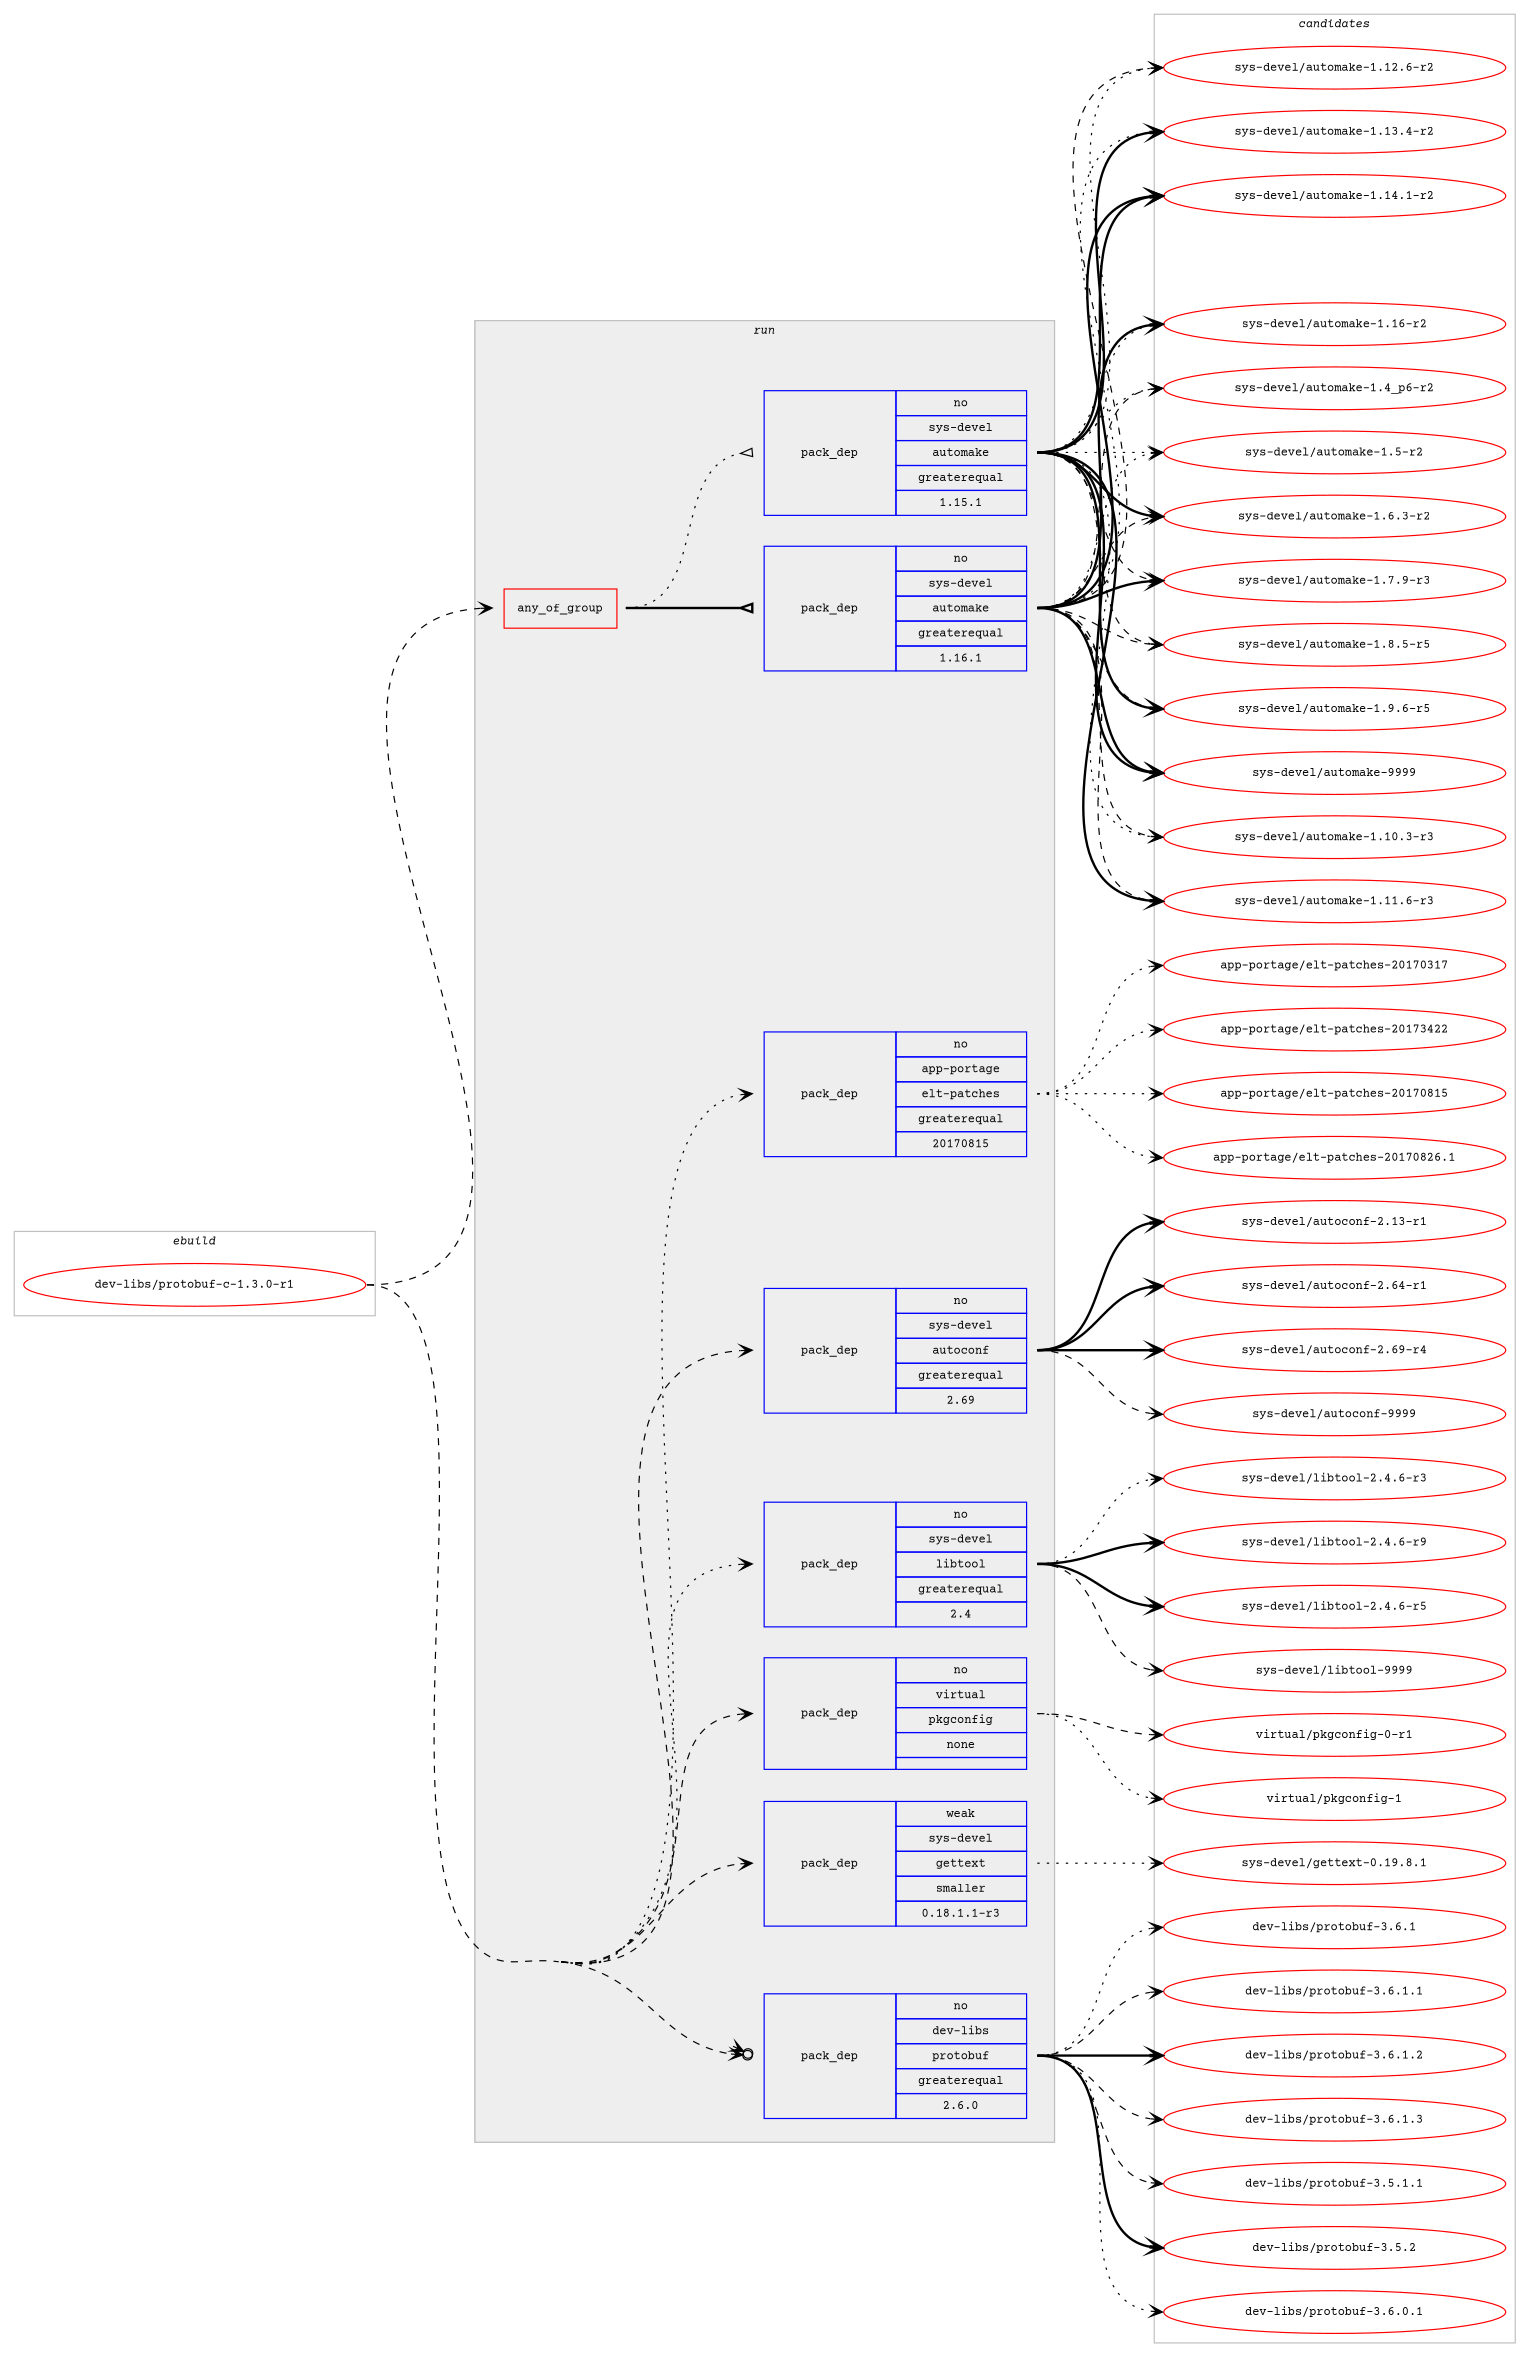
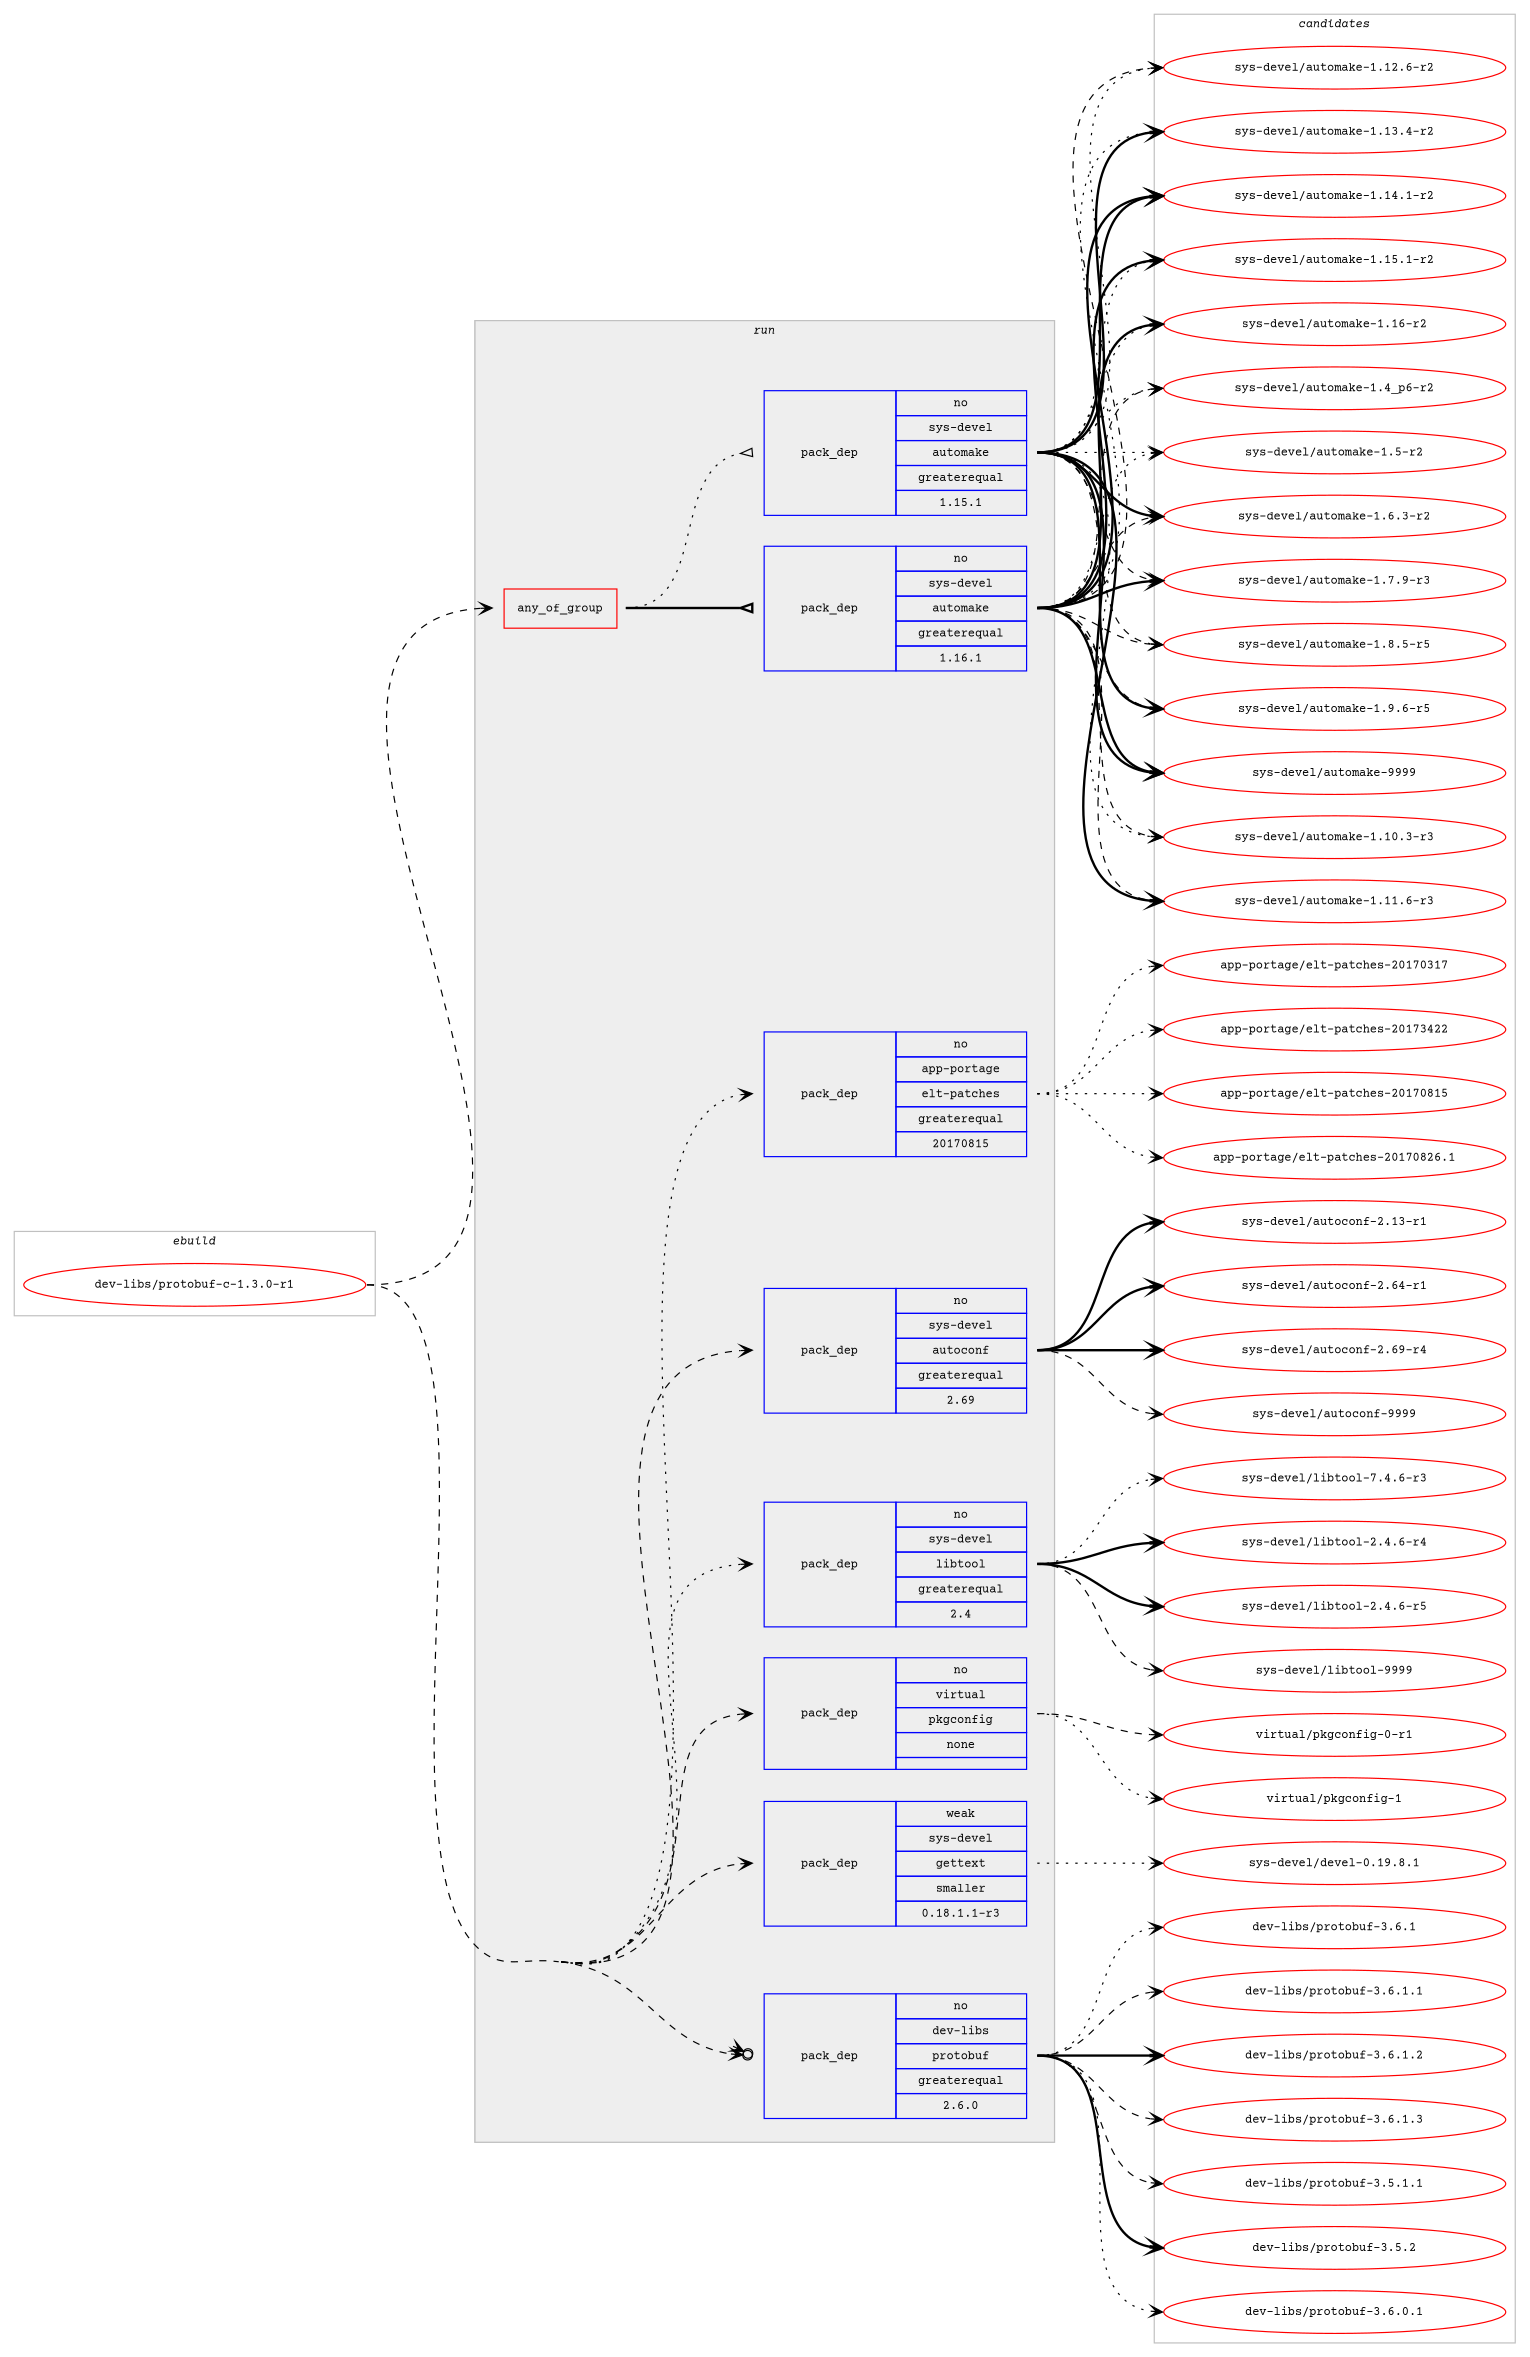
node "sys-devel/automake-1.15.1-r2": added
node "sys-devel/libtool-2.4.6-r3": label "sys-devel/libtool-2.4.6-r3" -> "sys-devel/libtool-7.4.6-r3"
node "sys-devel/libtool-2.4.6-r9": label "sys-devel/libtool-2.4.6-r9" -> "sys-devel/libtool-2.4.6-r4"
node "sys-devel/gettext-0.19.8.1": label "sys-devel/gettext-0.19.8.1" -> "sys-devel/devel-0.19.8.1"
